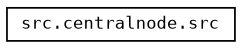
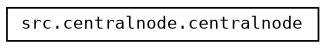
node "src.centralnode.src": label "src.centralnode.src" -> "src.centralnode.centralnode"
